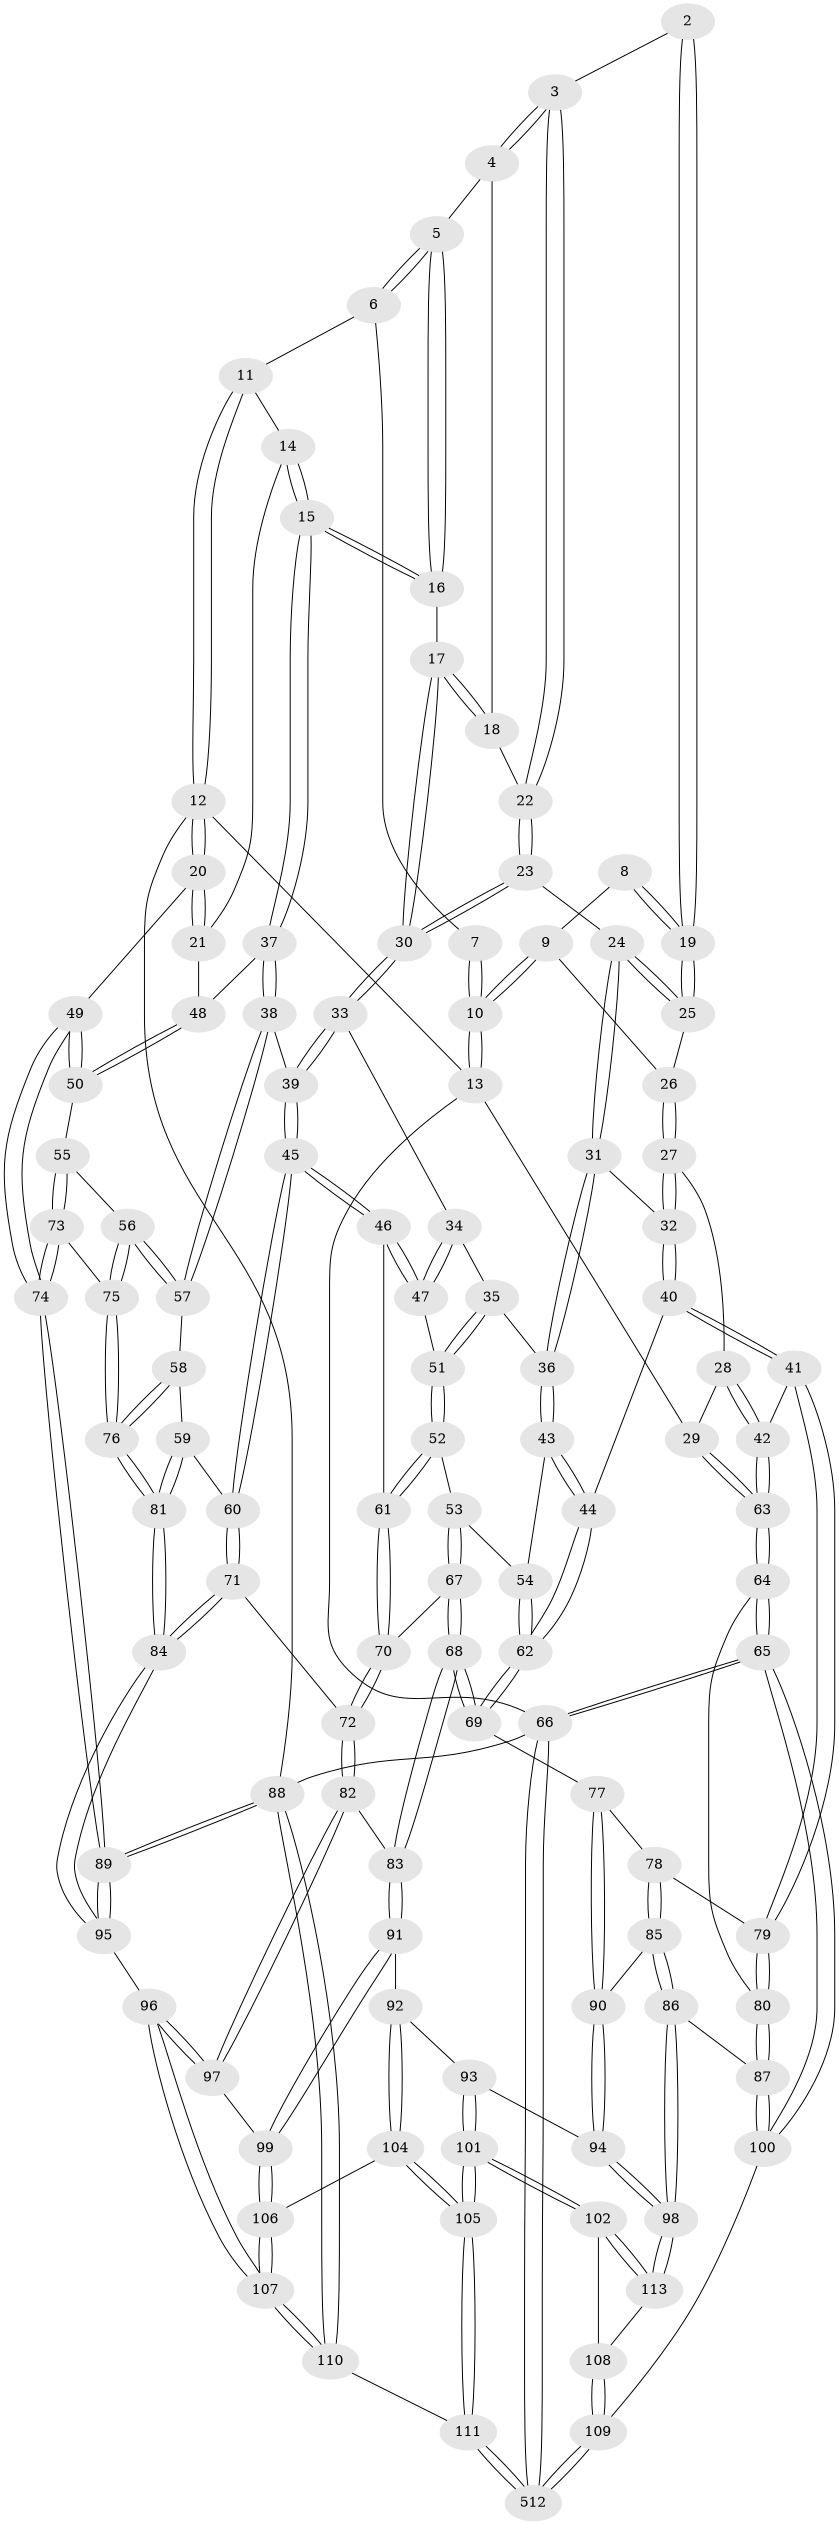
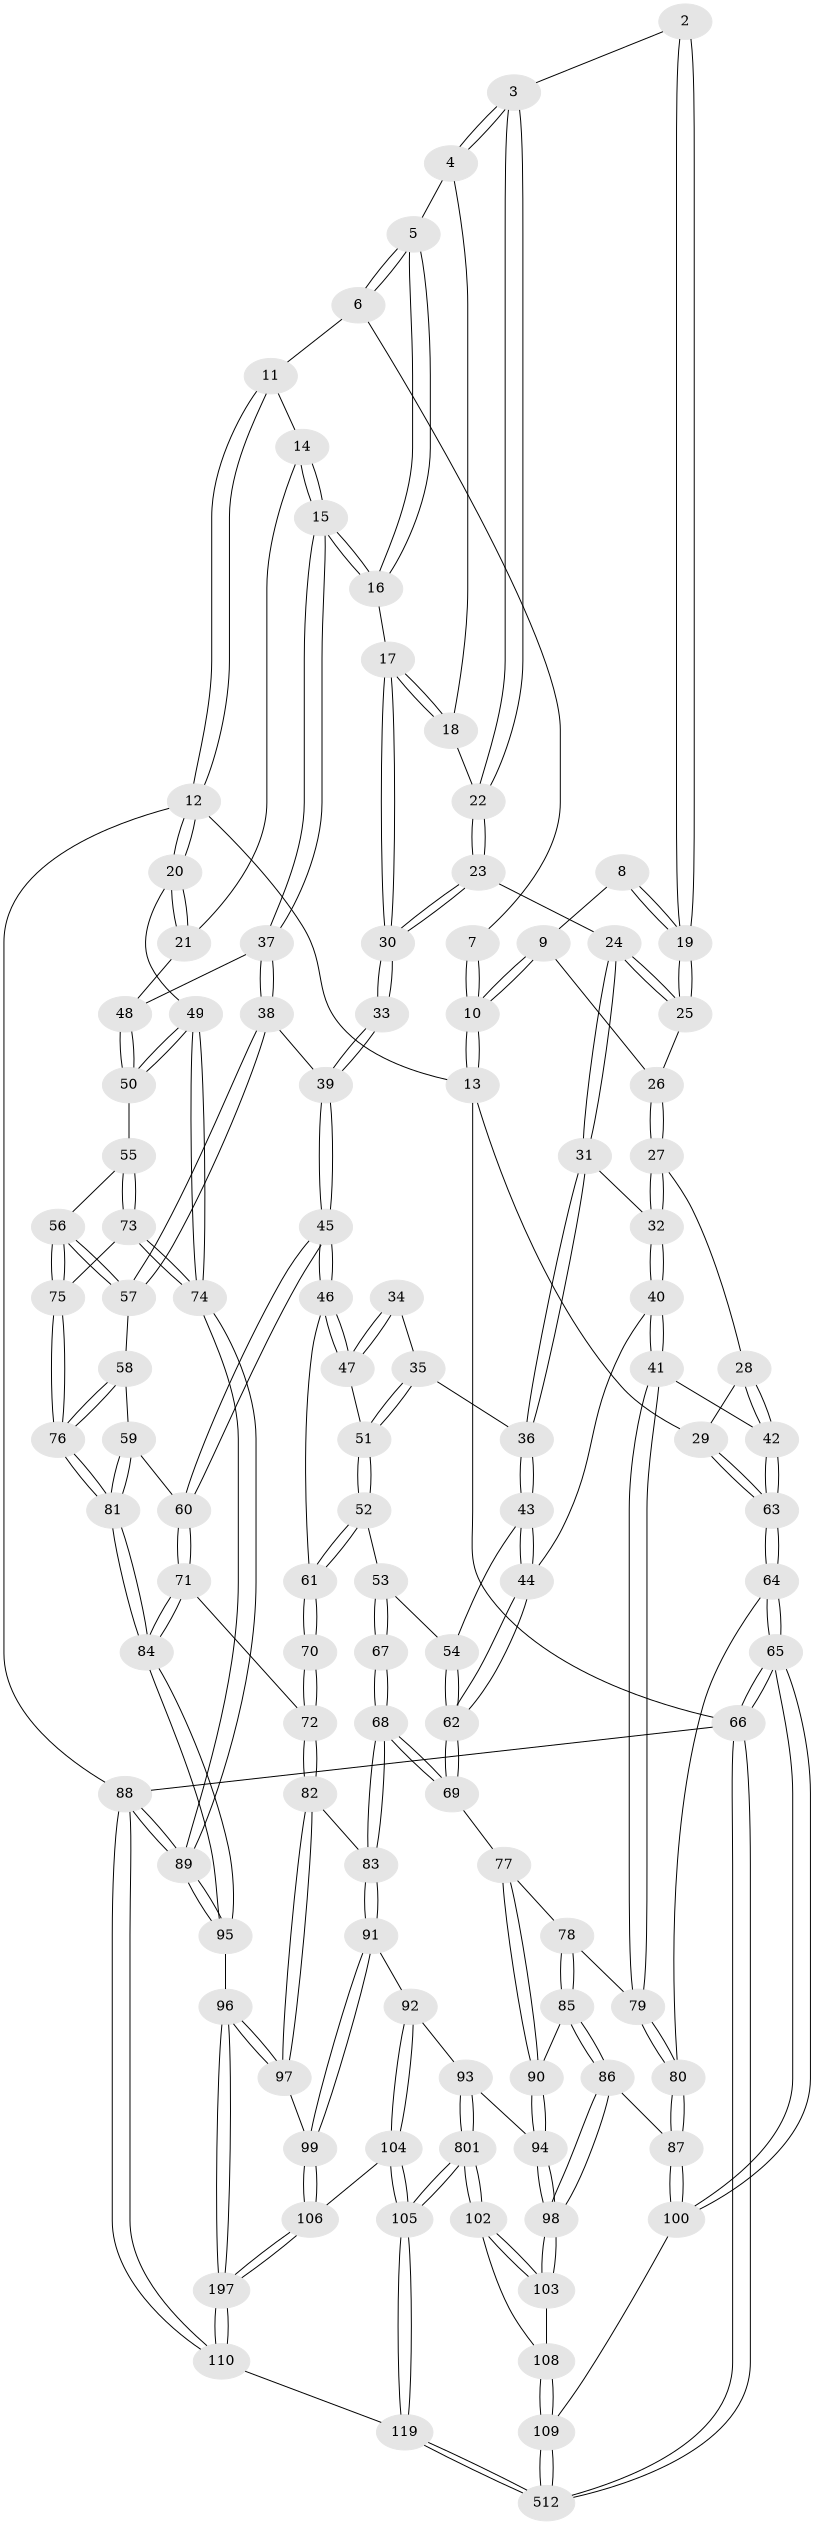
edge "33" -- "34": removed
edge "67" -- "70": removed
node "101": label "101" -> "801"
node "107": label "107" -> "197"
node "113": label "113" -> "103"
node "111": label "111" -> "119"
